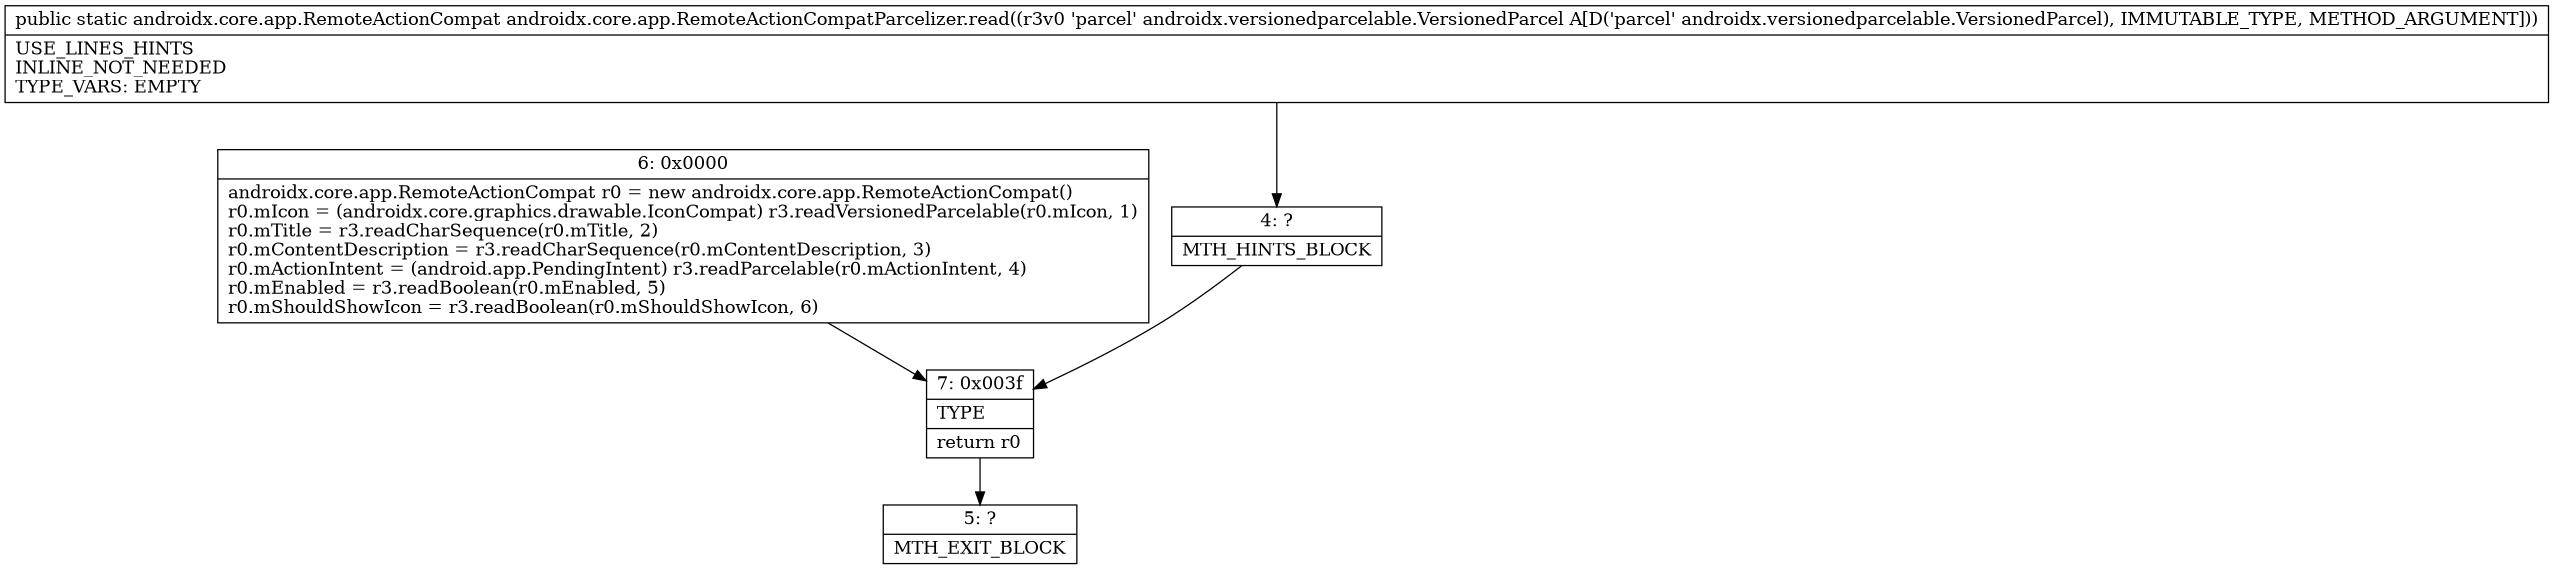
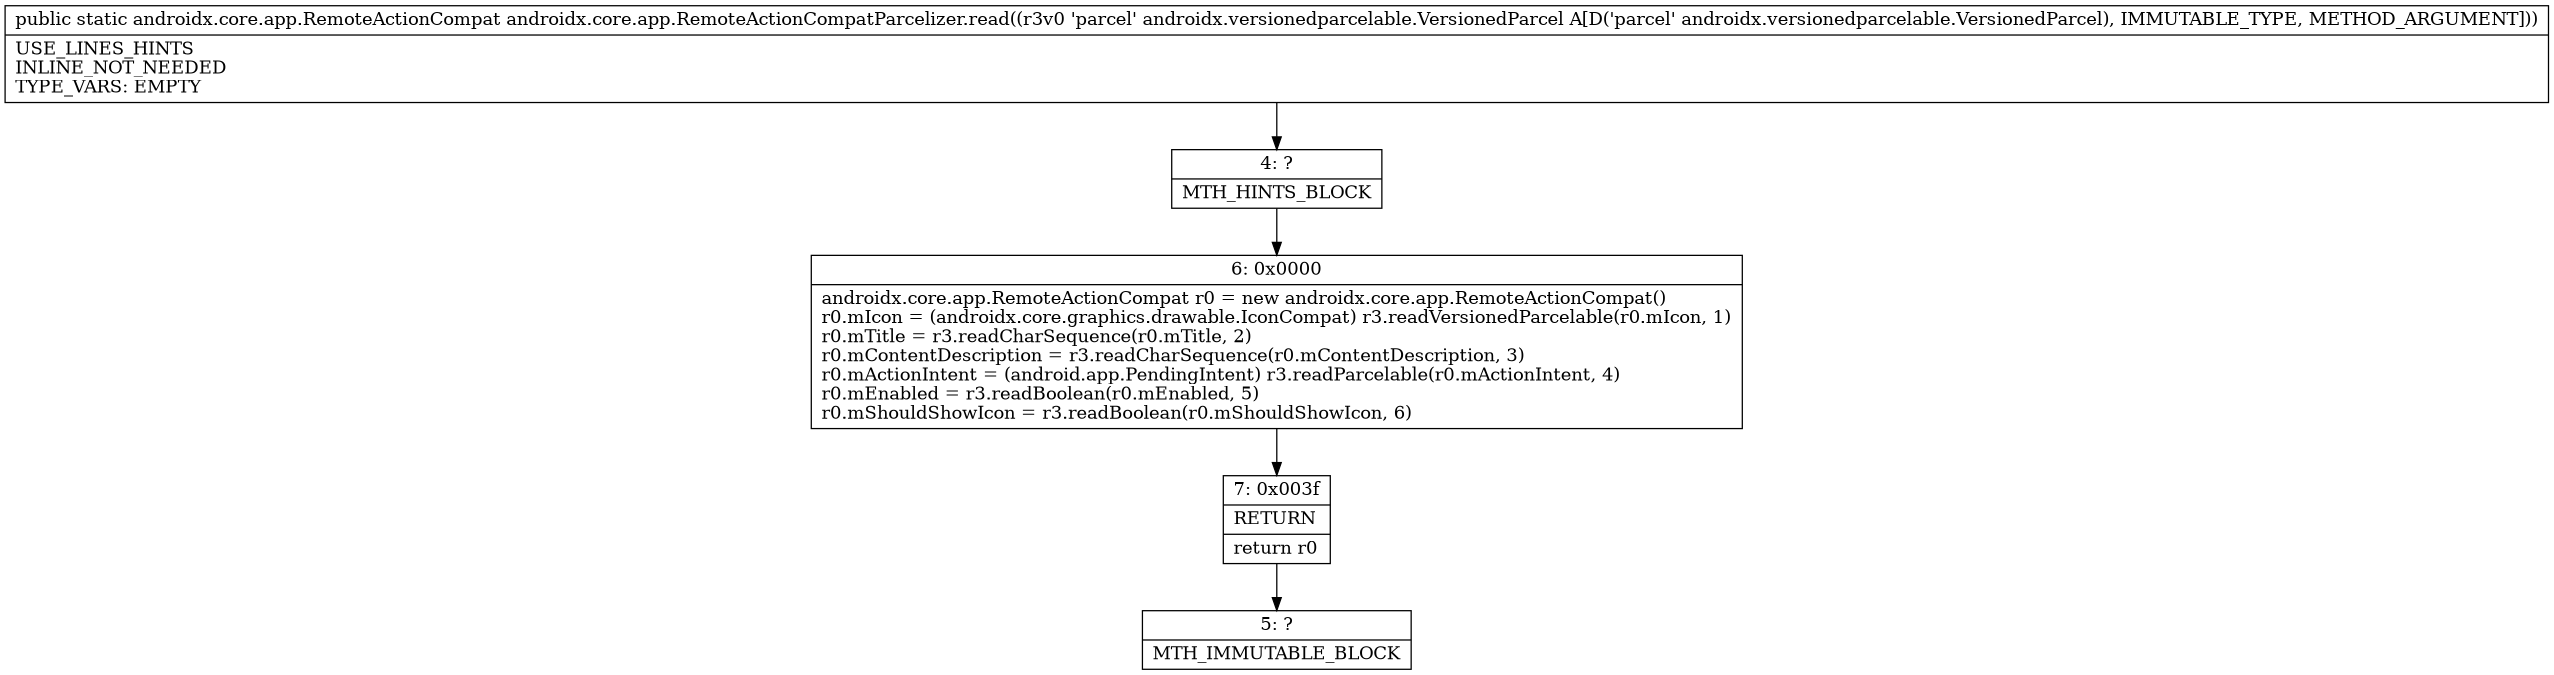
edge "4: ?" -> "7: 0x003f": now "4: ?" -> "6: 0x0000"
node "7: 0x003f": text "TYPE" -> "RETURN"
node "5: ?": text "MTH_EXIT_BLOCK" -> "MTH_IMMUTABLE_BLOCK"
